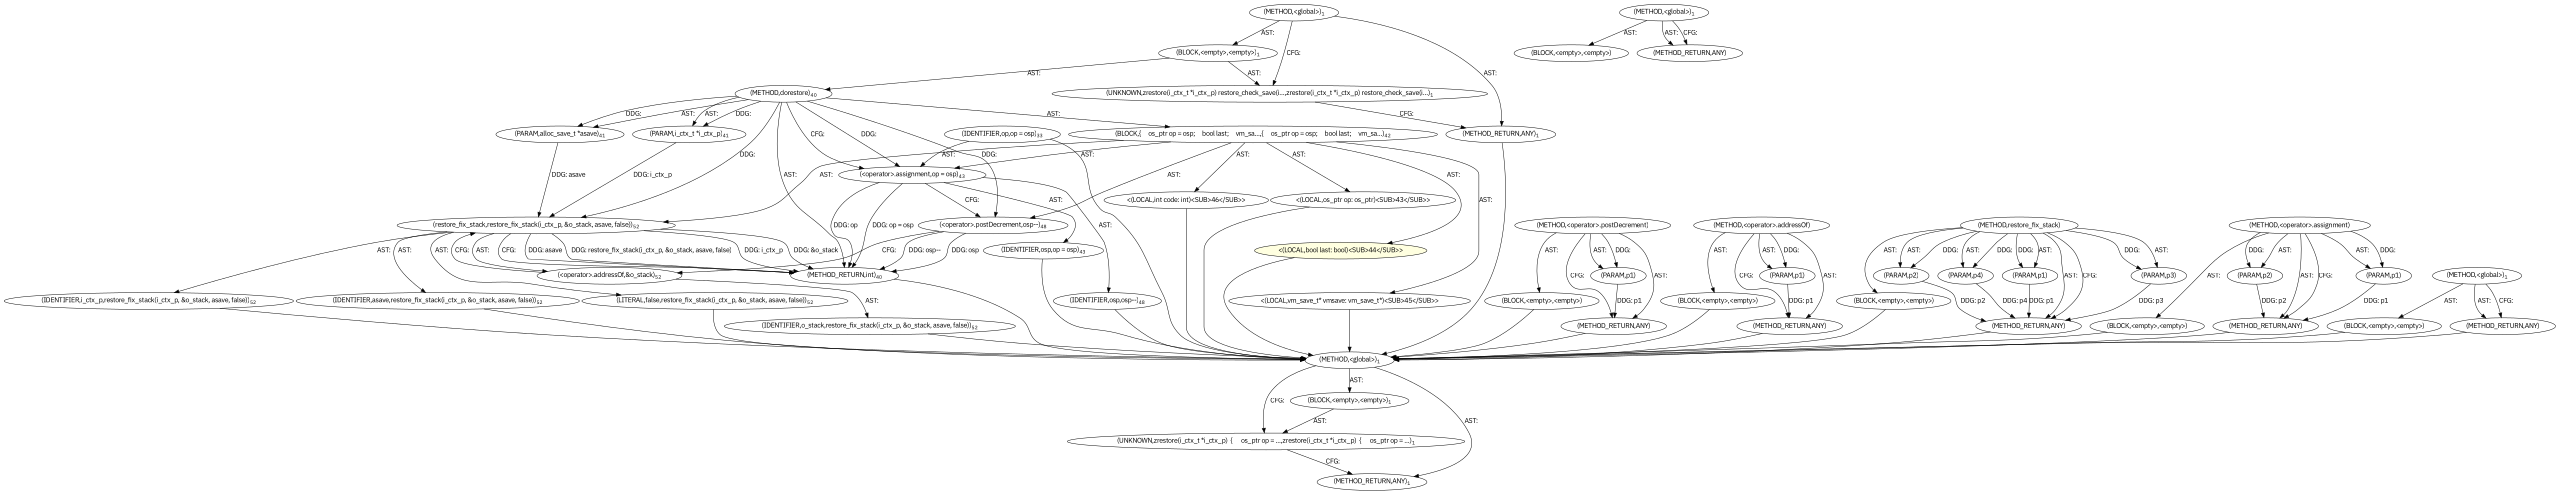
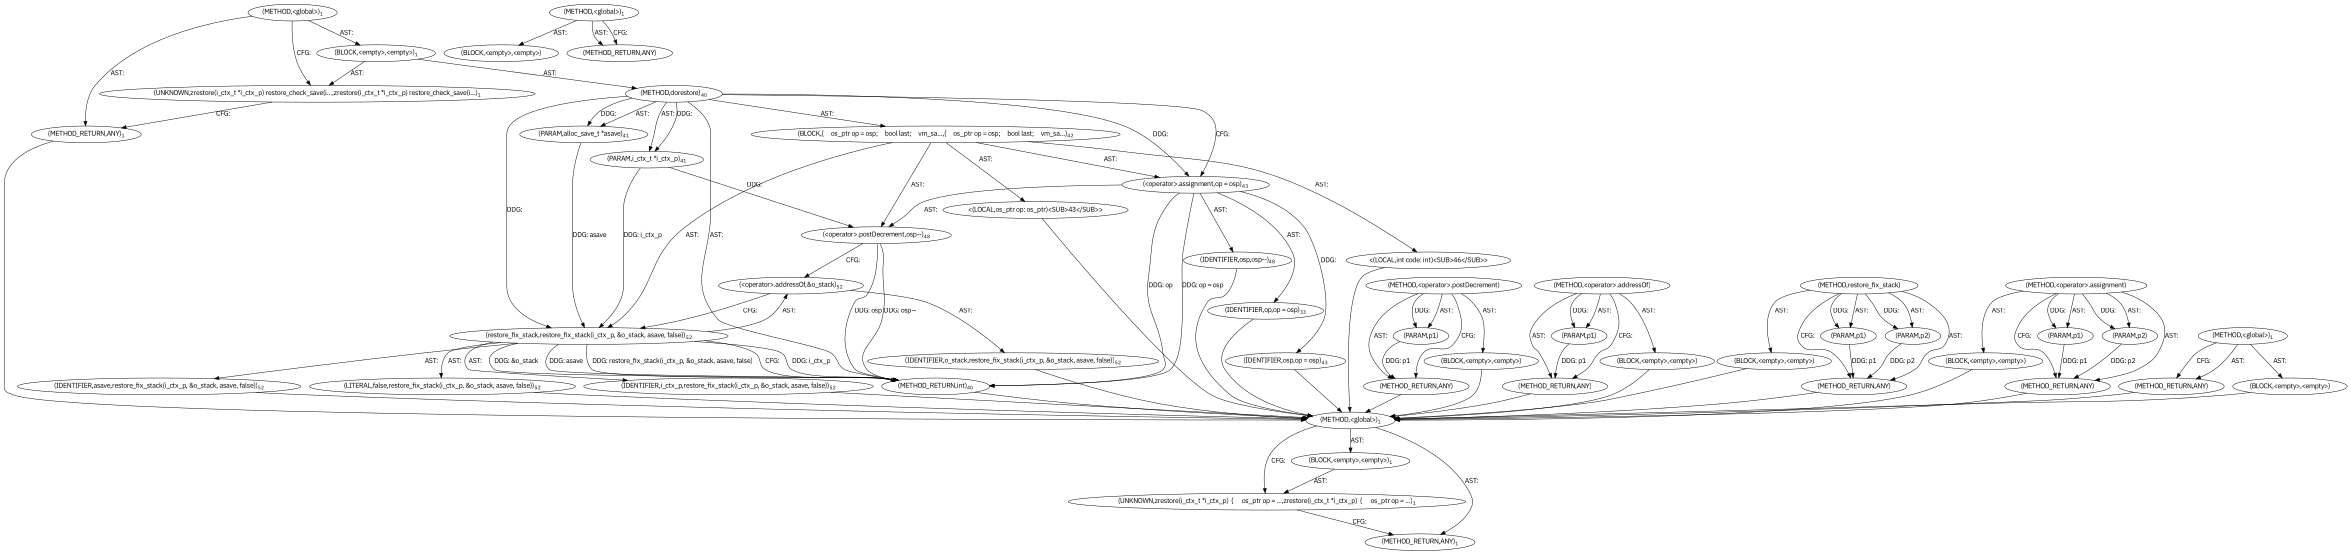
edge "(METHOD,dorestore)" -> "(<operator>.postDecrement,osp--)": now "(PARAM,i_ctx_t *i_ctx_p)" -> "(<operator>.postDecrement,osp--)"
edge "(IDENTIFIER,op,op = osp)" -> "(<operator>.assignment,op = osp)": reversed
edge "(<operator>.assignment,op = osp)" -> "(<operator>.postDecrement,osp--)": label "CFG: " -> "AST: "
edge "(<operator>.assignment,op = osp)" -> "(IDENTIFIER,osp,op = osp)": label "AST: " -> "DDG: "
node "<(LOCAL,bool last: bool)<SUB>44</SUB>>": removed
node "(PARAM,p4)": removed
node "(PARAM,p3)": removed
node "<(LOCAL,vm_save_t* vmsave: vm_save_t*)<SUB>45</SUB>>": removed
